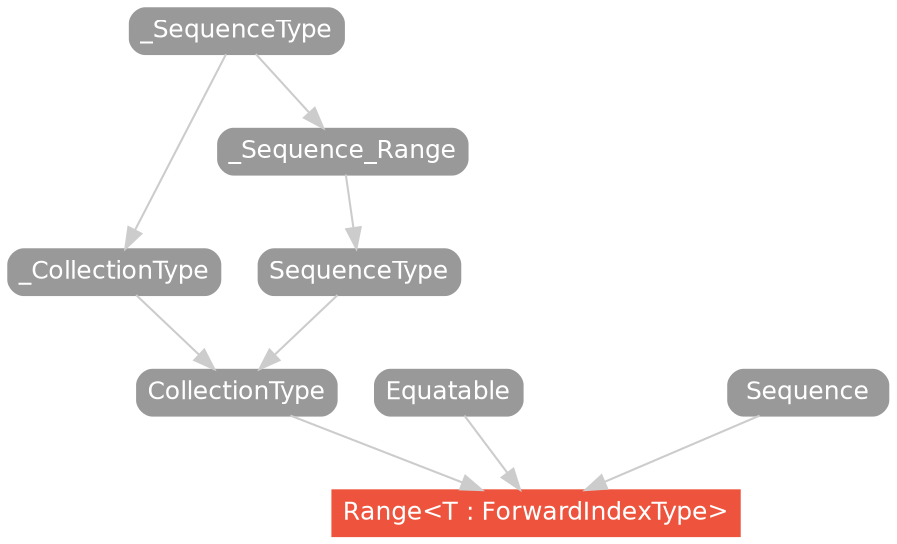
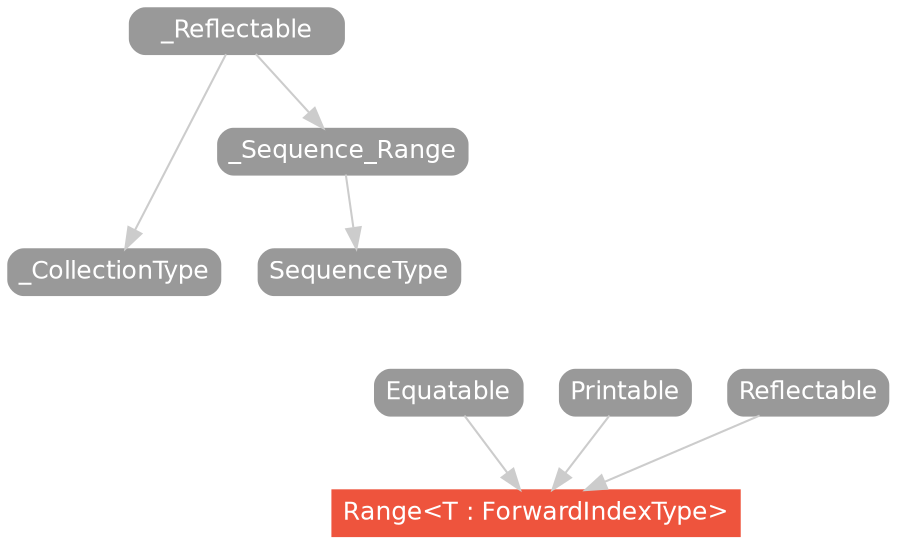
node "_SequenceType": label "_SequenceType" -> "_Reflectable"
node "CollectionType": removed
node "Printable": added
node "Sequence": label "Sequence" -> "Reflectable"
